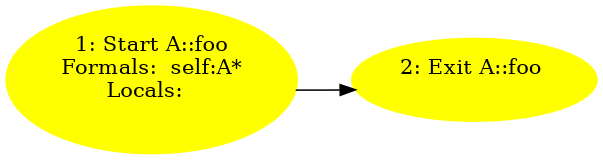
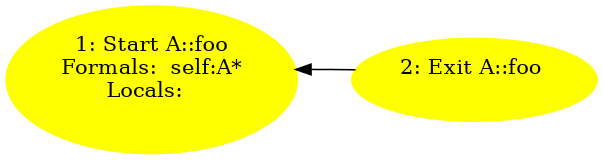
edge "1: Start A::foo Formals:  self:A* Locals:" -> "2: Exit A::foo": reversed
